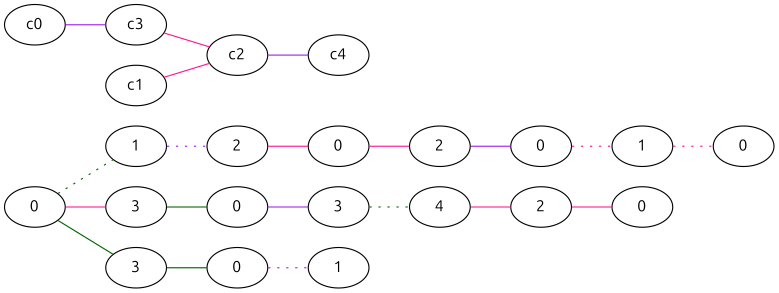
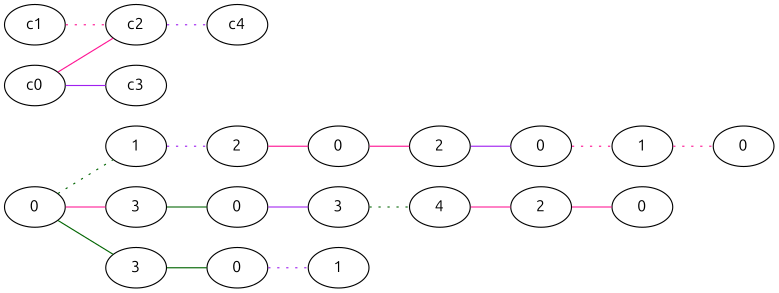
edge "c3" -- "c2": now "c0" -- "c2"
edge "c2" -- "c4": style solid -> dotted
edge "c2" -- "c1": style solid -> dotted
